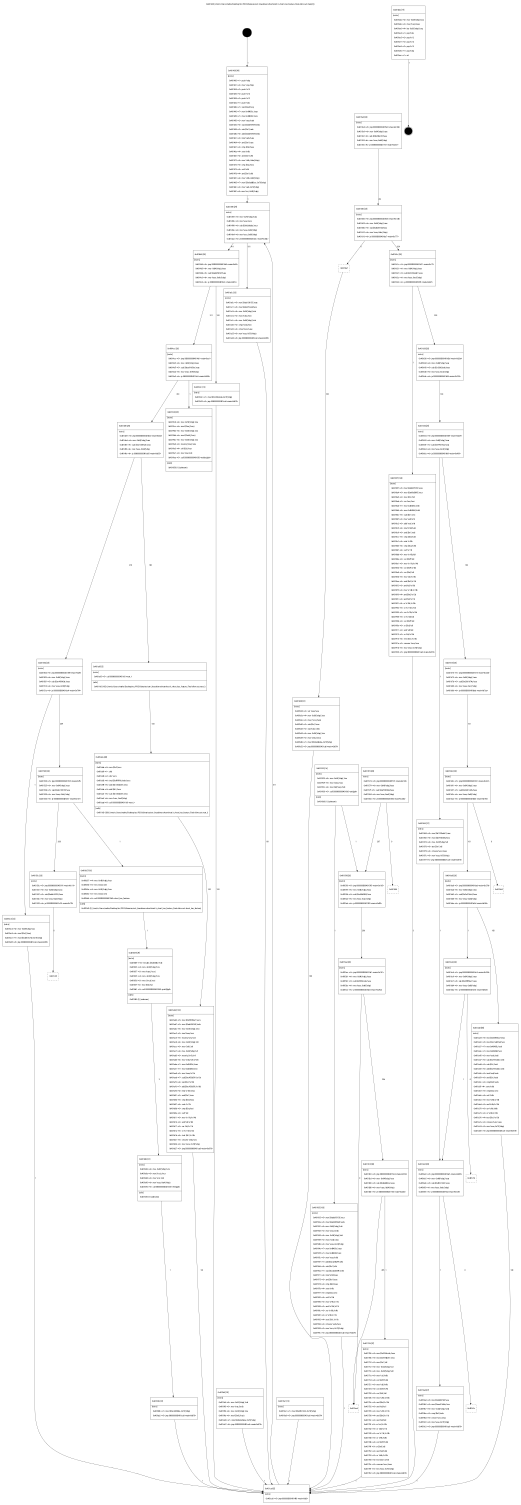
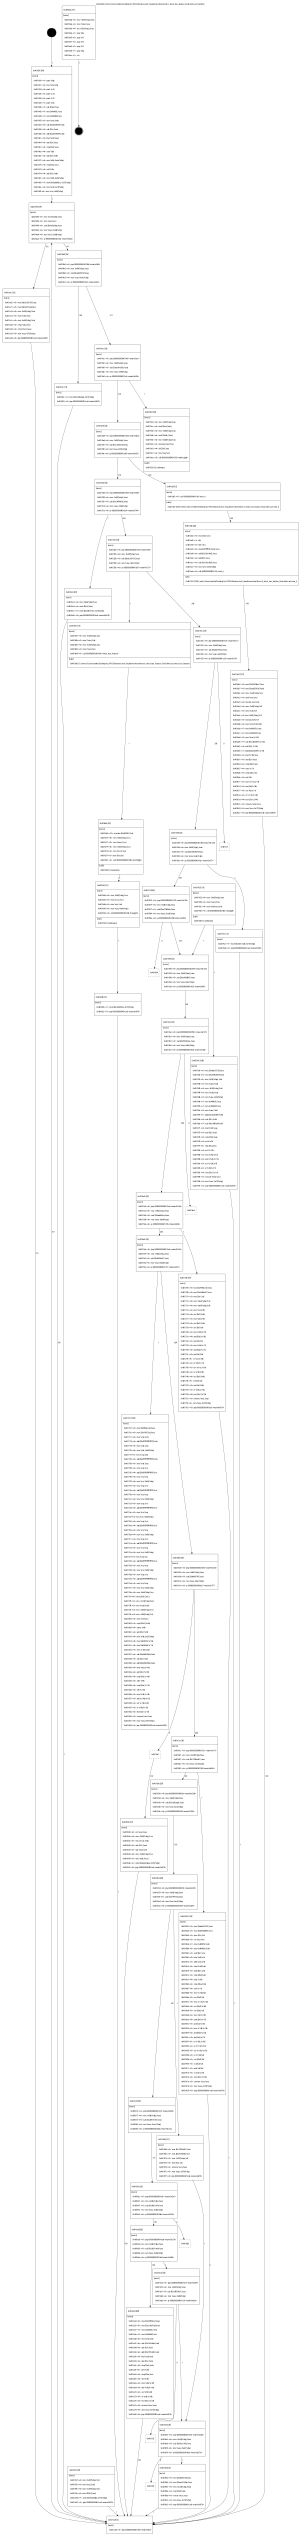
node "0x401558 [28]": added
edge "0x4015c8 [28]" -> "0x401bed": now "0x4015c8 [28]" -> "0x4015e4 [28]"
node "0x401767 [258]": added
